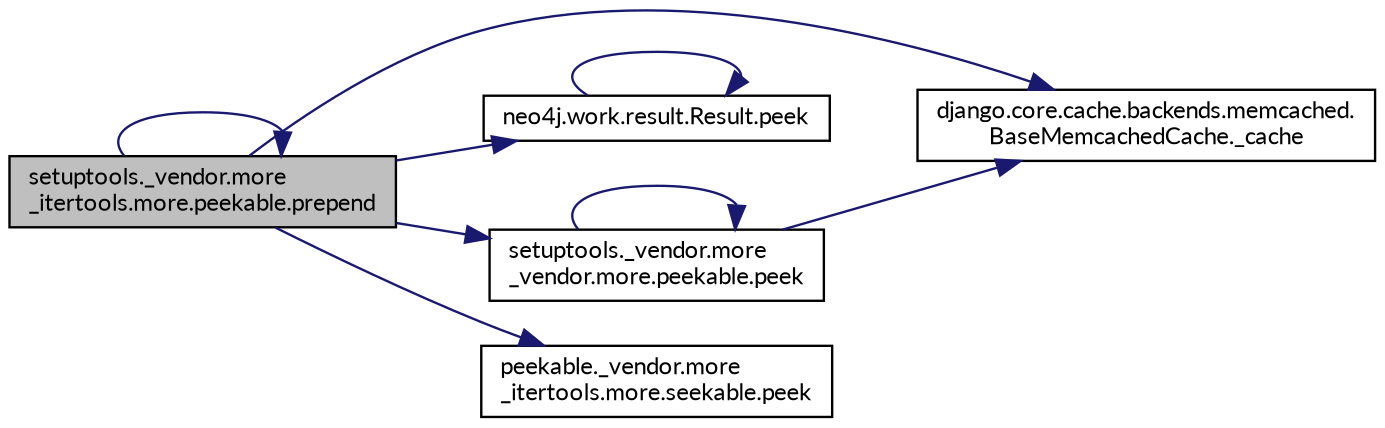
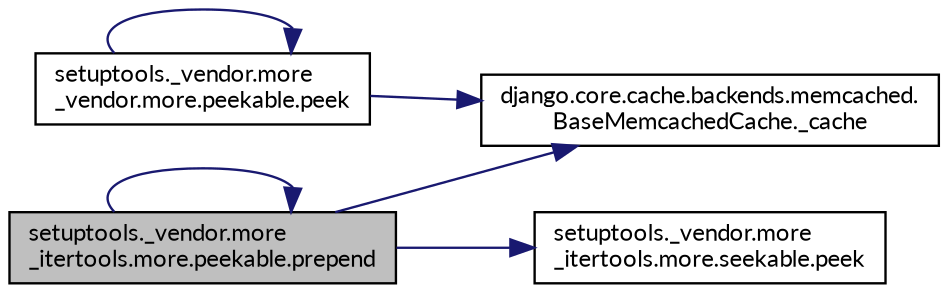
node "neo4j.work.result.Result.peek": removed
edge "setuptools._vendor.more _itertools.more.peekable.prepend" -> "setuptools._vendor.more _vendor.more.peekable.peek": removed
node "peekable._vendor.more _itertools.more.seekable.peek": label "peekable._vendor.more _itertools.more.seekable.peek" -> "setuptools._vendor.more _itertools.more.seekable.peek"
